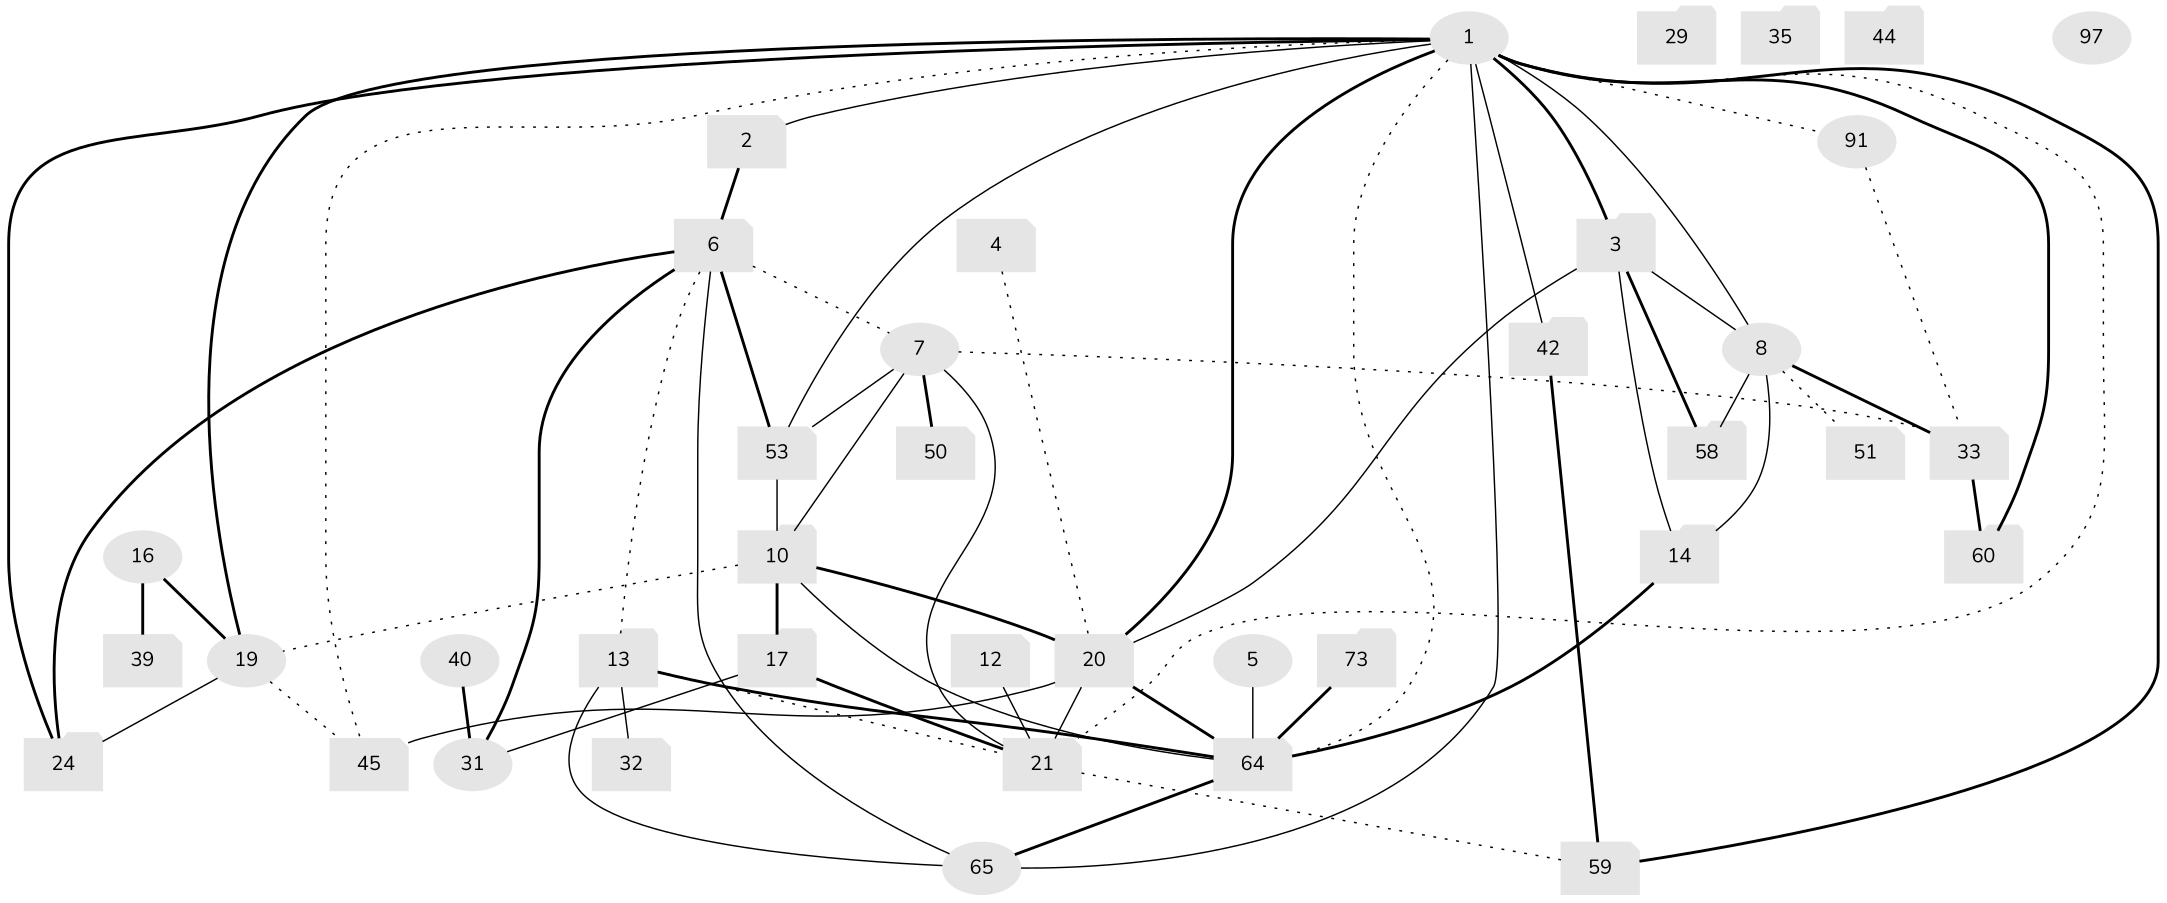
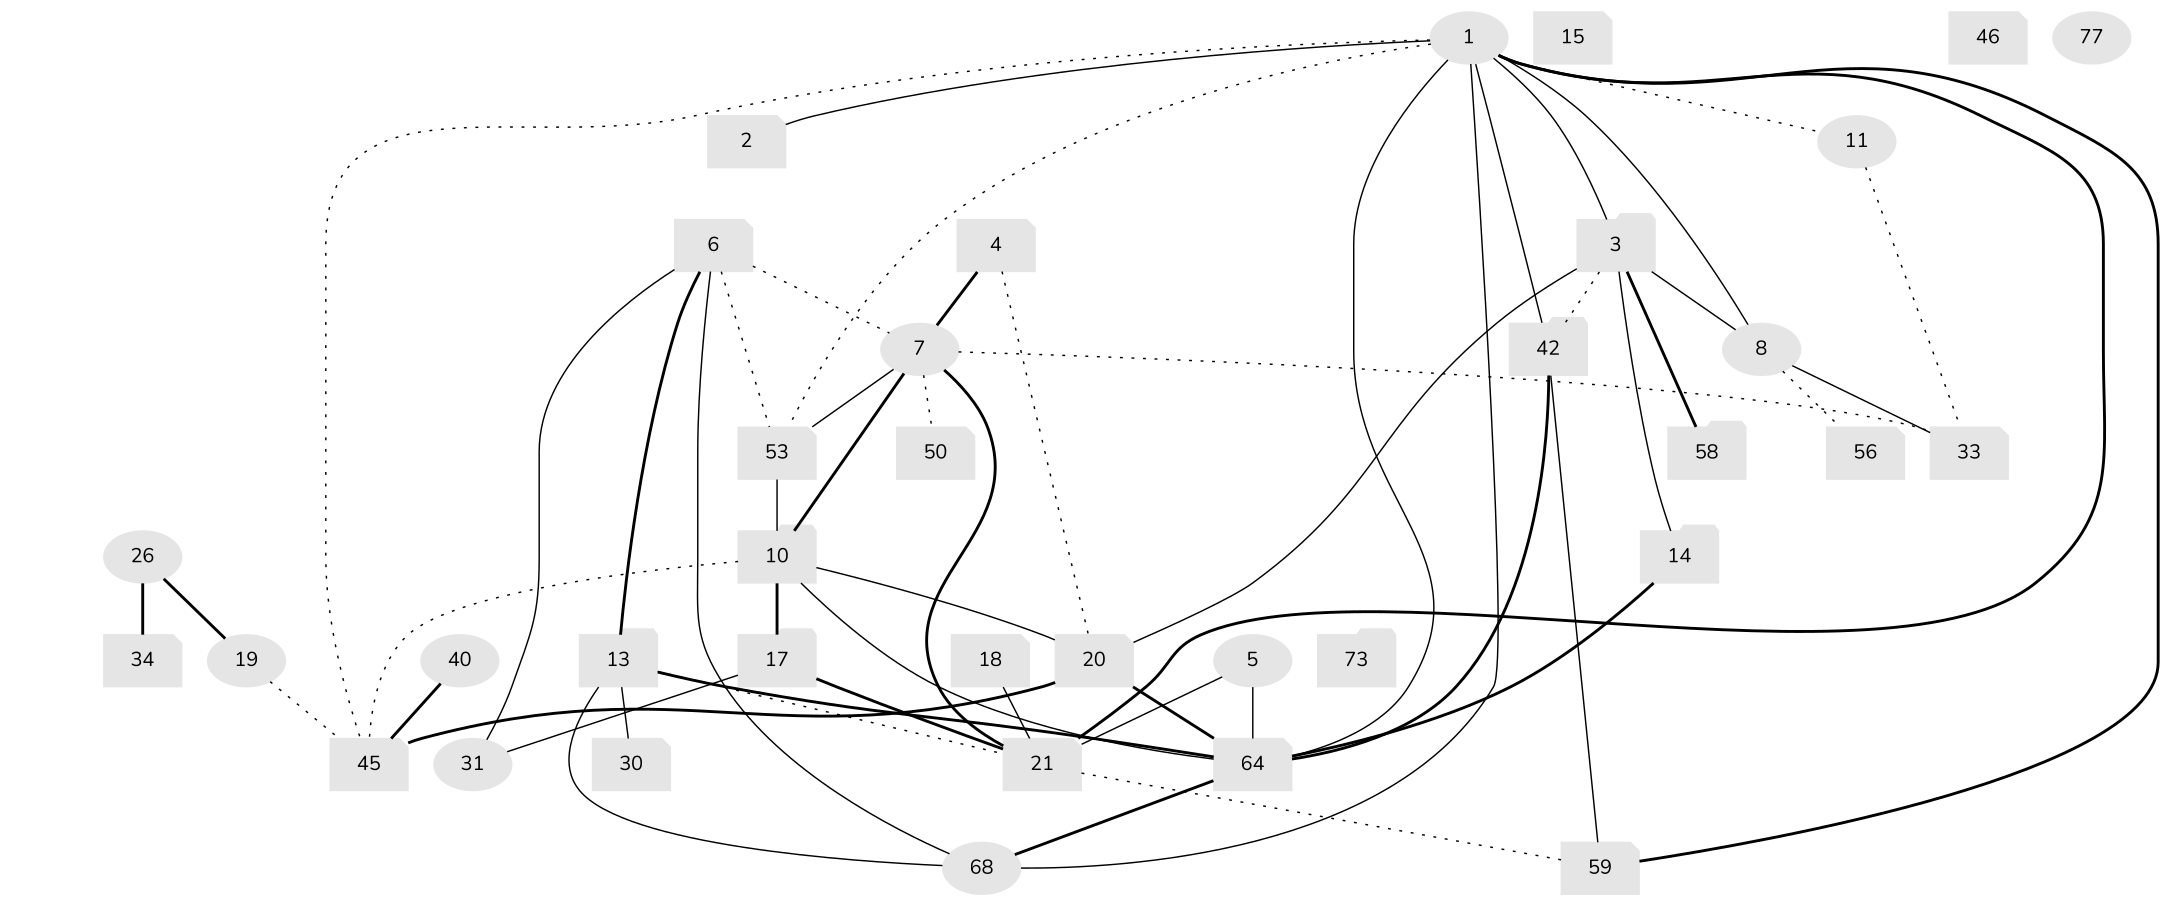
node "15": added
node "29": removed
node "35": removed
node "44": removed
node "46": added
node "97": label "97" -> "77"
edge "1" -- "19": removed
edge "1" -- "3": style bold -> solid
node "91": label "91" -> "11"
edge "1" -- "53": style solid -> dotted
edge "2" -- "6": removed
edge "3" -- "42": added
edge "4" -- "7": added
edge "1" -- "20": removed
edge "6" -- "53": style bold -> dotted
edge "8" -- "33": style bold -> solid
edge "7" -- "50": style bold -> dotted
edge "8" -- "58": removed
edge "1" -- "64": style dotted -> solid
edge "6" -- "13": style dotted -> bold
edge "7" -- "10": style solid -> bold
node "51": label "51" -> "56"
edge "8" -- "14": removed
edge "6" -- "31": style bold -> solid
node "16": label "16" -> "26"
node "60": removed
edge "7" -- "21": style solid -> bold
edge "1" -- "21": style dotted -> bold
edge "10" -- "20": style bold -> solid
edge "10" -- "19": now "10" -- "45"
edge "42" -- "59": style bold -> solid
node "39": label "39" -> "34"
node "12": label "12" -> "18"
edge "40" -- "31": now "40" -- "45"
edge "20" -- "45": style solid -> bold
edge "20" -- "21": now "5" -- "21"
edge "73" -- "64": now "42" -- "64"
node "24": removed
node "32": label "32" -> "30"
node "65": label "65" -> "68"
